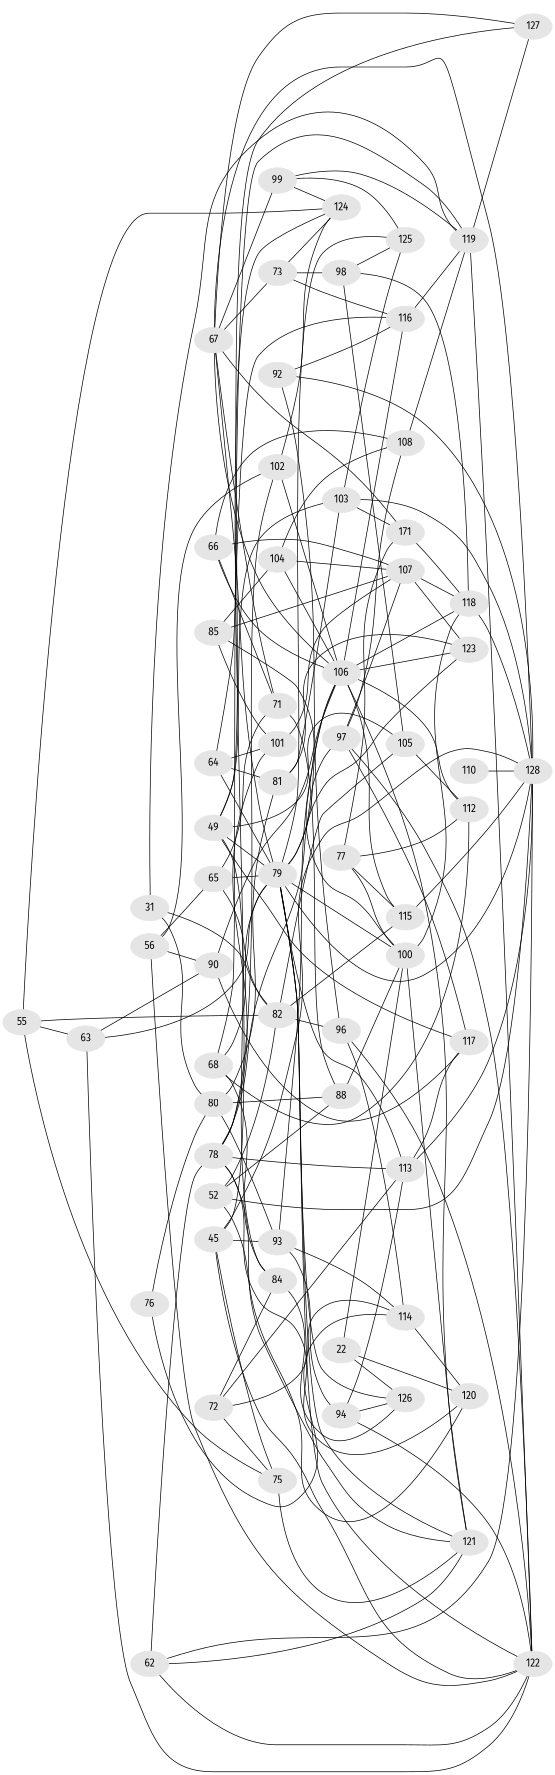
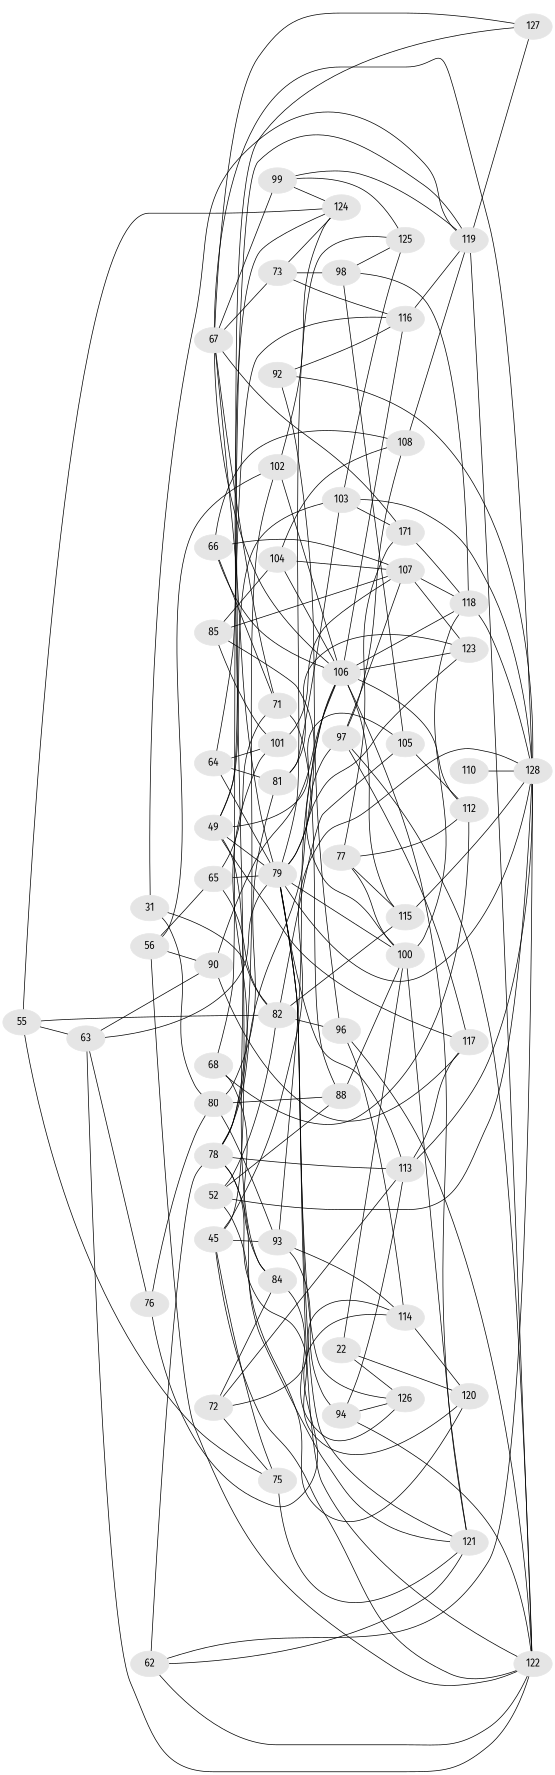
edge "79" -- "68": removed
edge "63" -- "76": added
